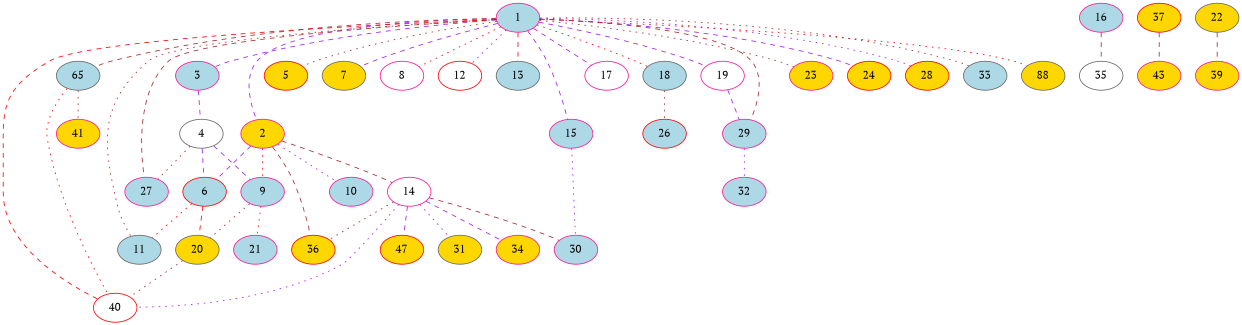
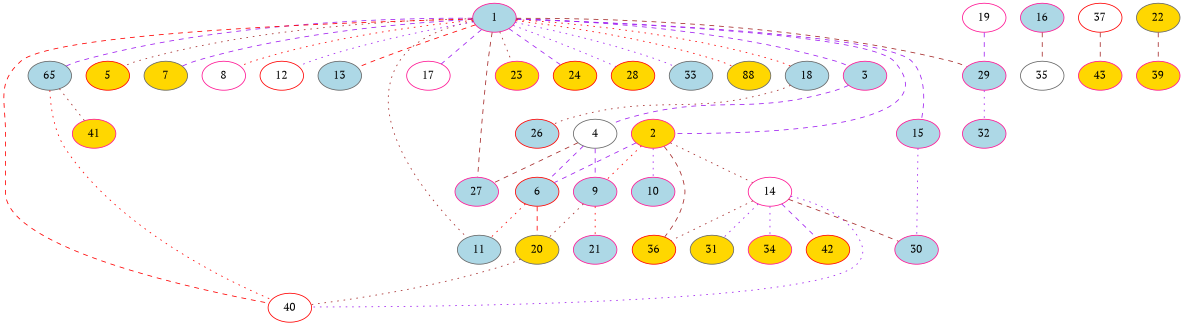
node "37": fillcolor gold -> white
edge "1" -- "33": color brown -> purple
edge "1" -- "65": color brown -> purple
edge "1" -- "19": removed
edge "2" -- "14": style dashed -> dotted
edge "4" -- "27": style dotted -> dashed
edge "14" -- "34": style dashed -> dotted
node "47": label "47" -> "42"
